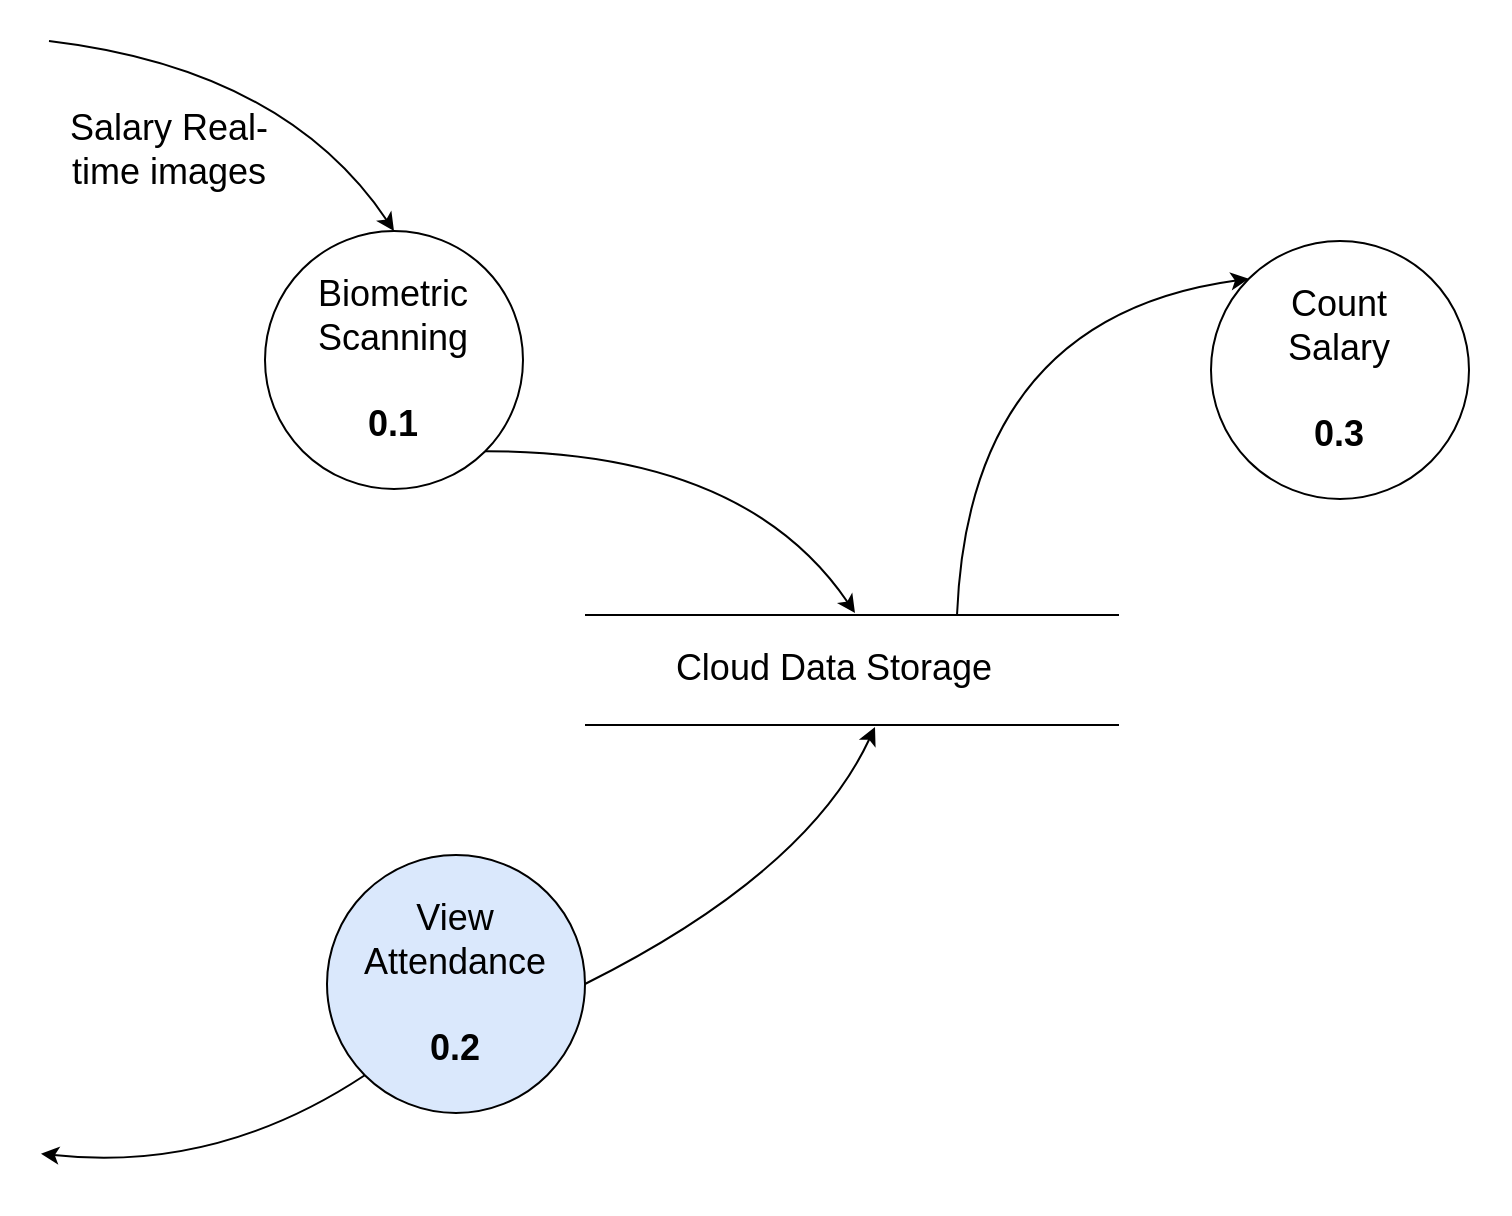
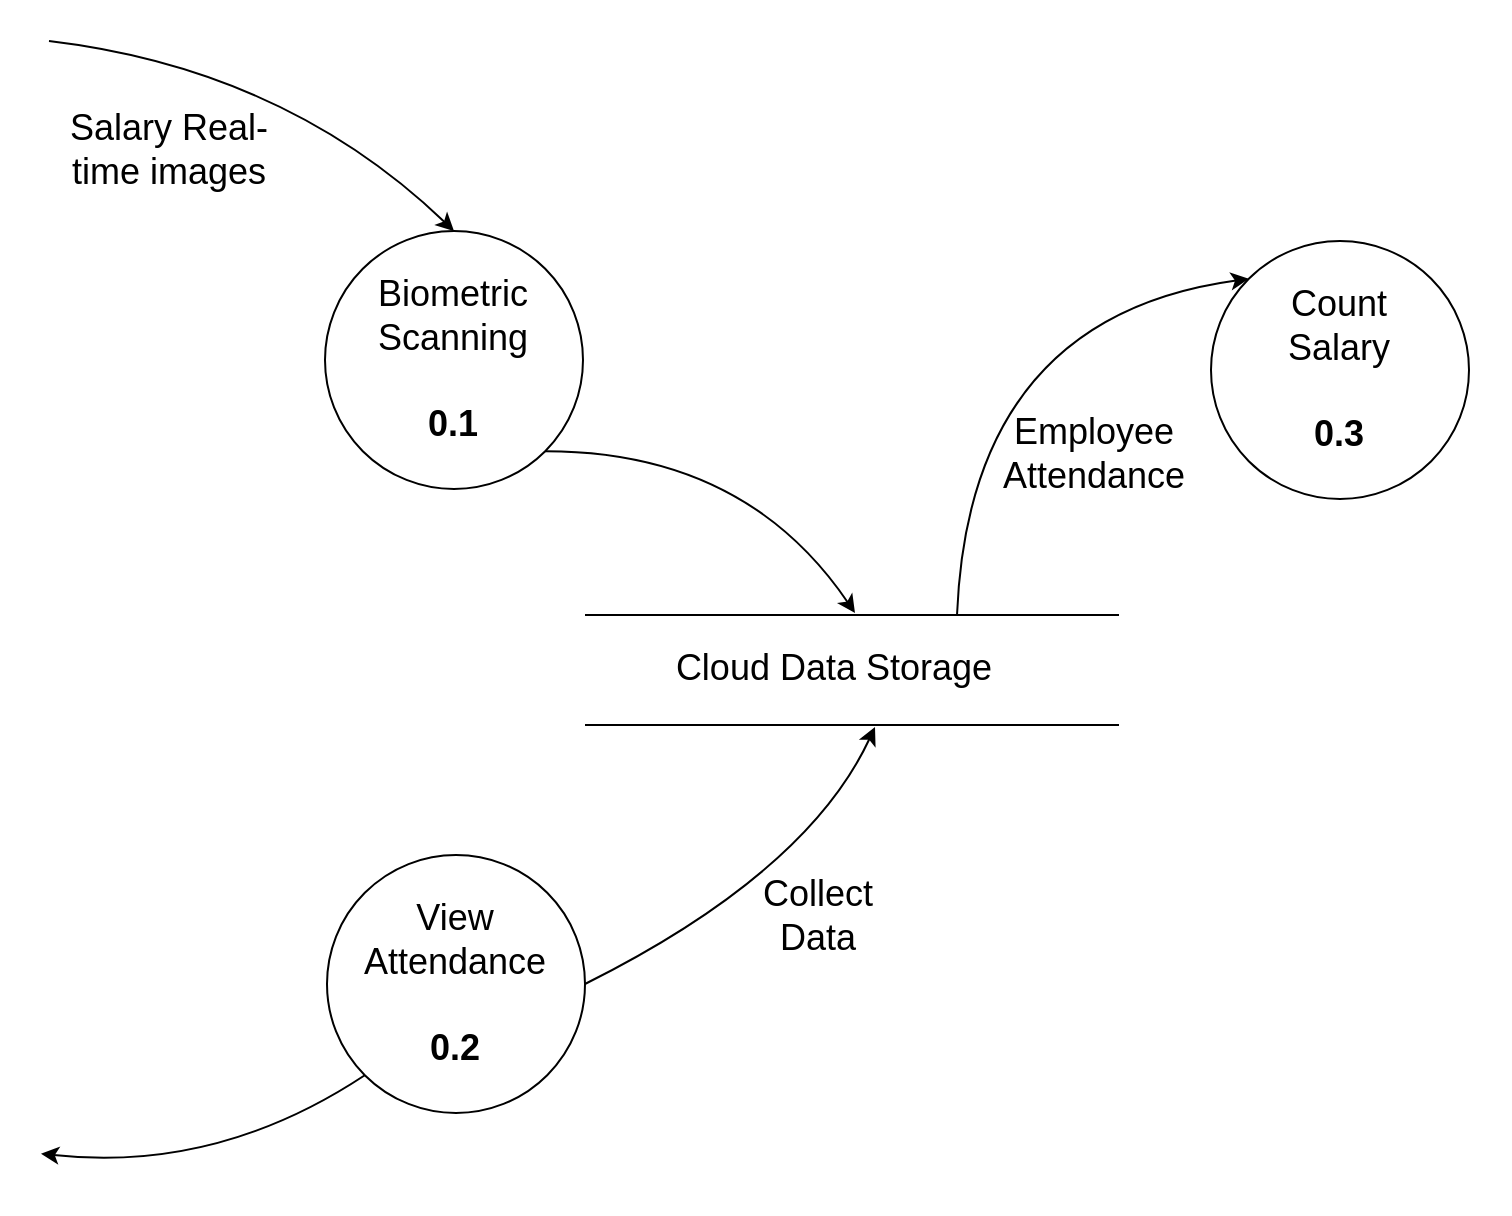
node "Biometric Scanning 0.1": moved (394, 360) -> (454, 360)
node "Employee Attendance": added
node "Collect Data": added
node "View Attendance 0.2": fillcolor #dae8fc -> #ffffff
